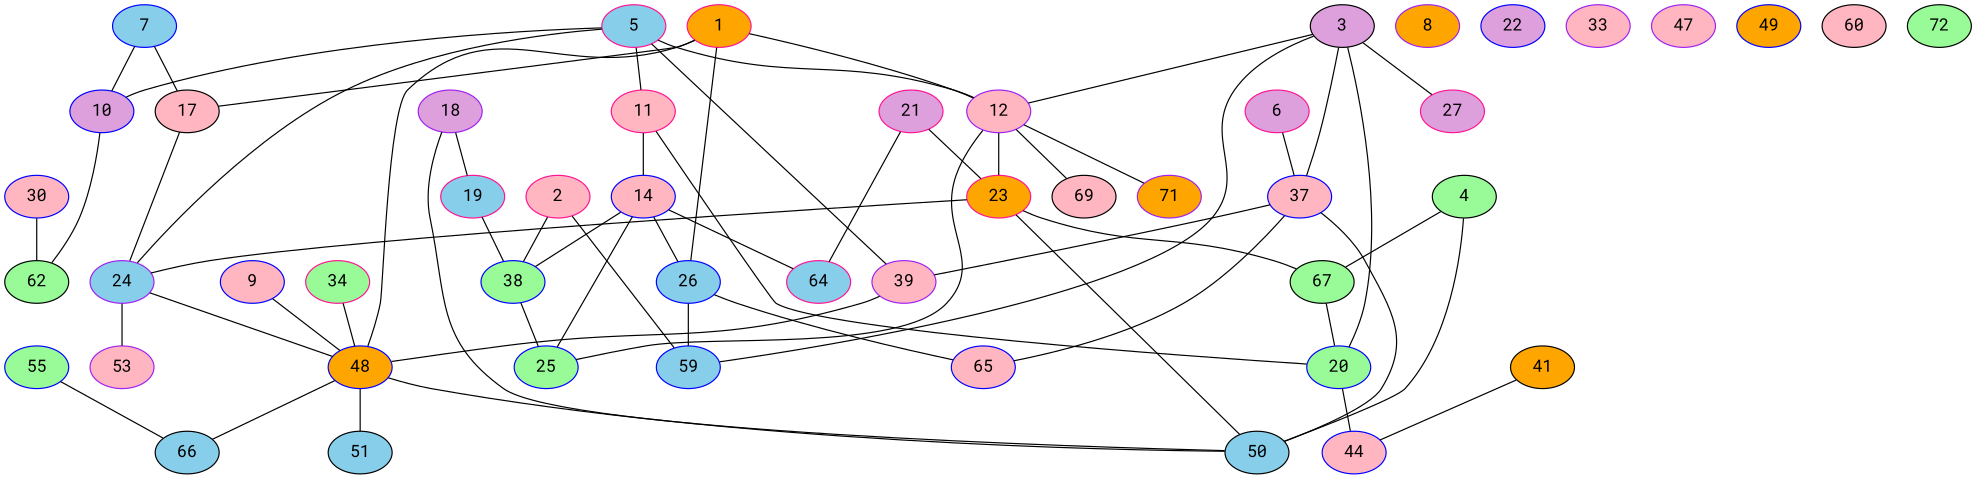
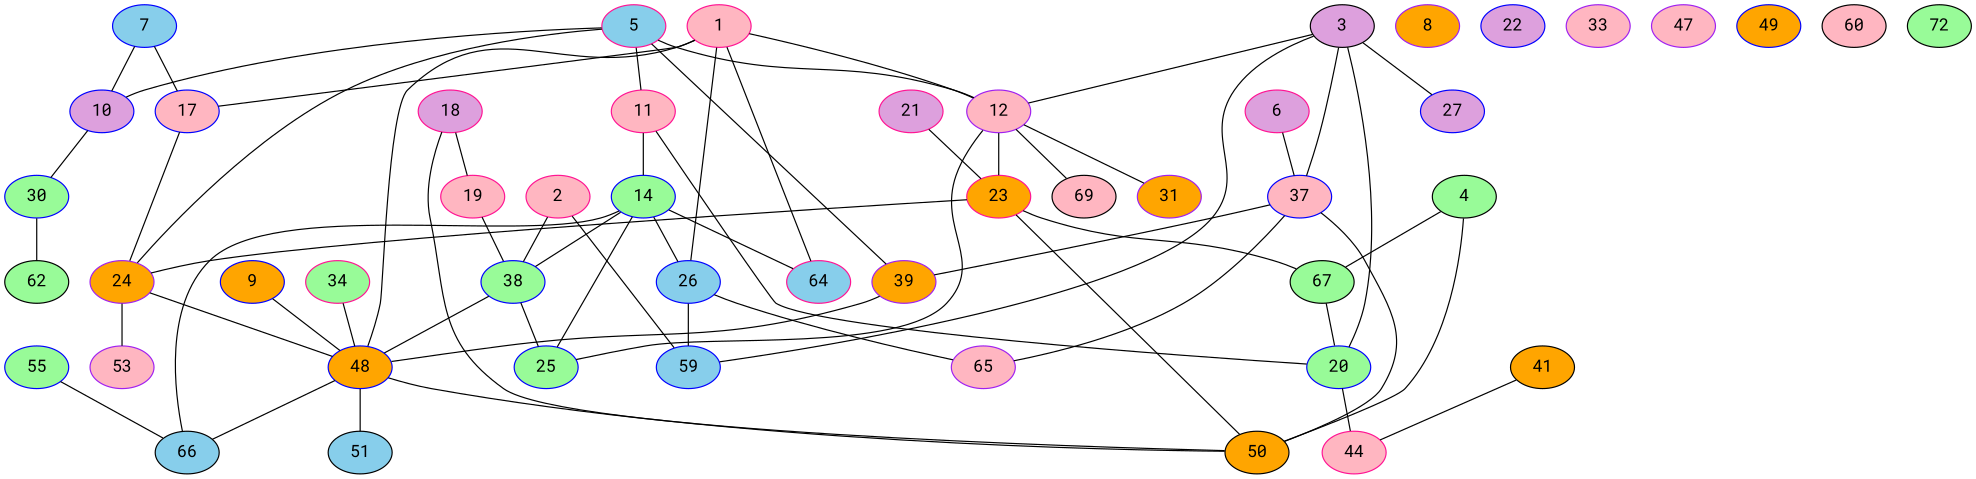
node "1": fillcolor orange -> lightpink
node "17": color black -> blue
node "18": color purple -> deeppink
node "27": color deeppink -> blue
node "30": fillcolor lightpink -> palegreen
node "19": fillcolor skyblue -> lightpink
node "14": fillcolor lightpink -> palegreen
edge "21" -- "64": now "1" -- "64"
node "71": label "71" -> "31"
edge "10" -- "62": now "10" -- "30"
edge "14" -- "66": added
node "24": fillcolor skyblue -> orange
node "9": fillcolor lightpink -> orange
node "39": fillcolor lightpink -> orange
edge "38" -- "48": added
node "65": color blue -> purple
node "50": fillcolor skyblue -> orange
node "44": color blue -> deeppink
